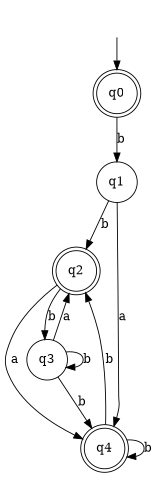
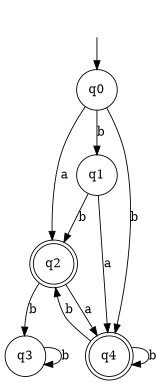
node "q0": shape doublecircle -> circle
edge "q3" -> "q2": now "q0" -> "q2"
edge "q3" -> "q4": now "q0" -> "q4"
